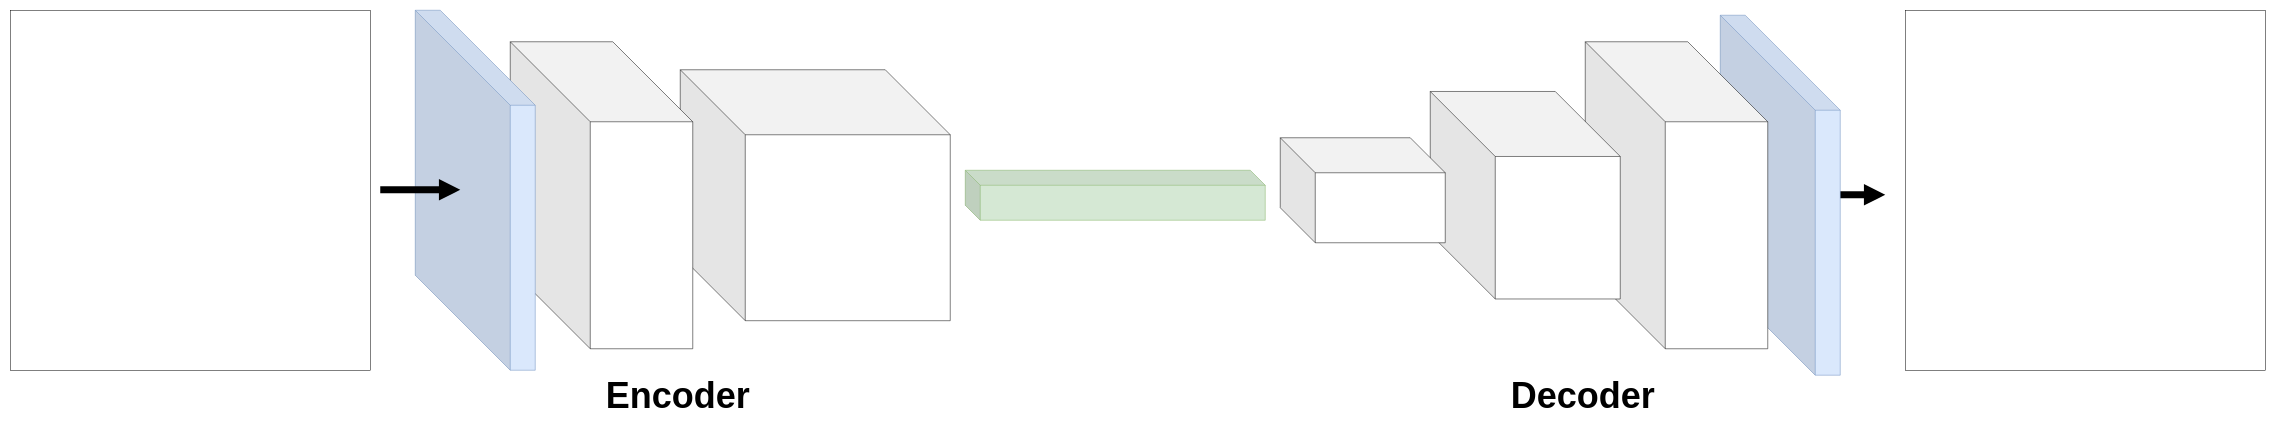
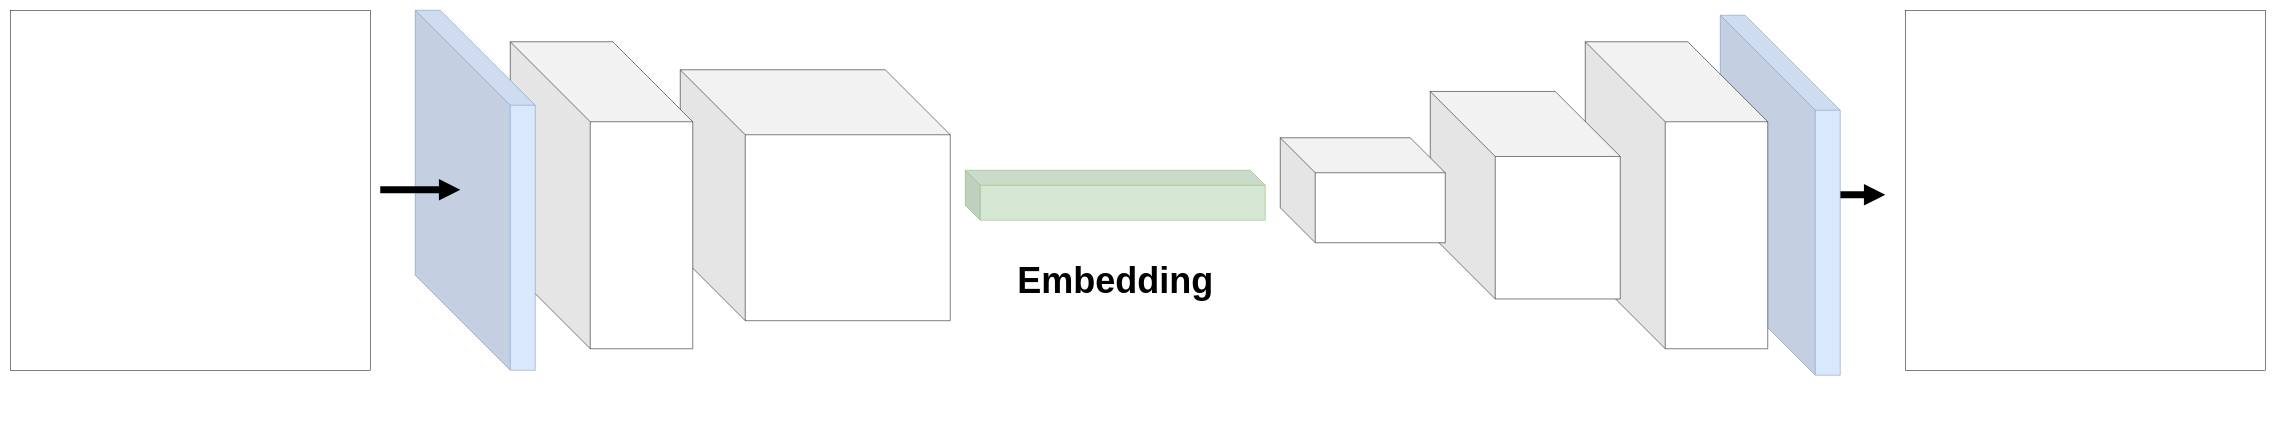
node "Embedding": added
node "Encoder": removed
node "Decoder": removed
